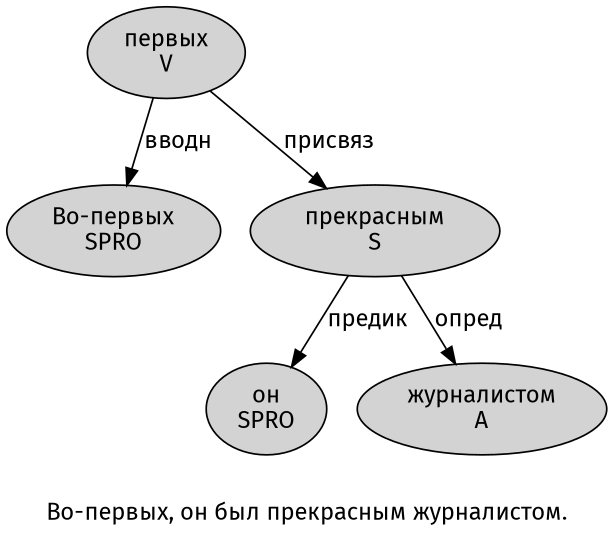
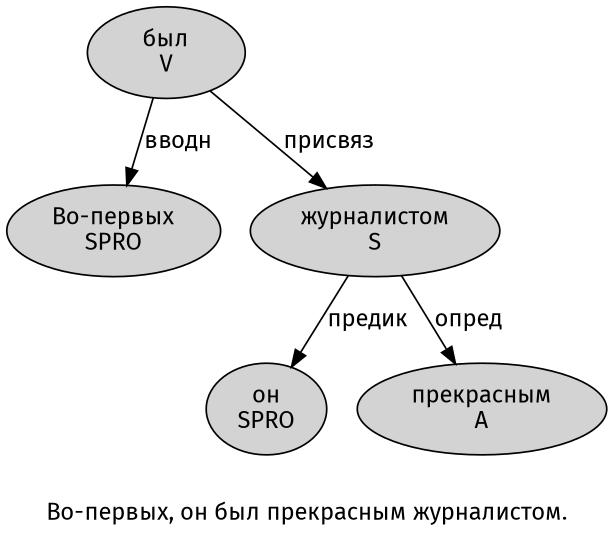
node "первых V": label "первых V" -> "был V"
node "прекрасным S": label "прекрасным S" -> "журналистом S"
node "журналистом A": label "журналистом A" -> "прекрасным A"
